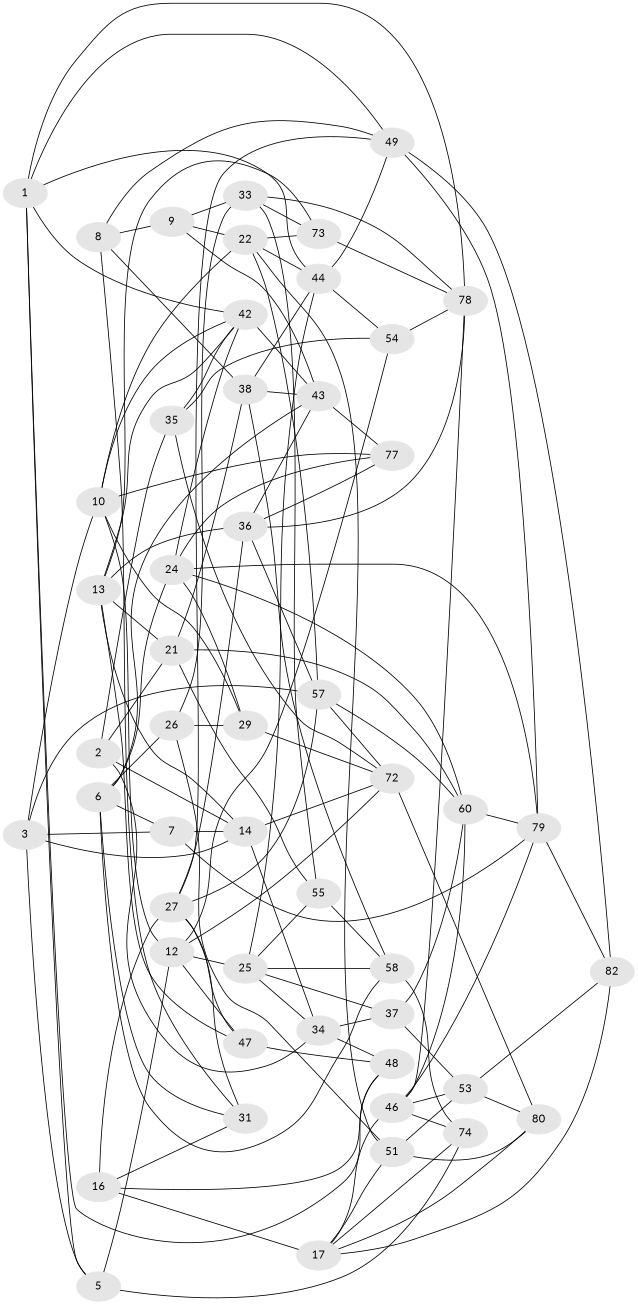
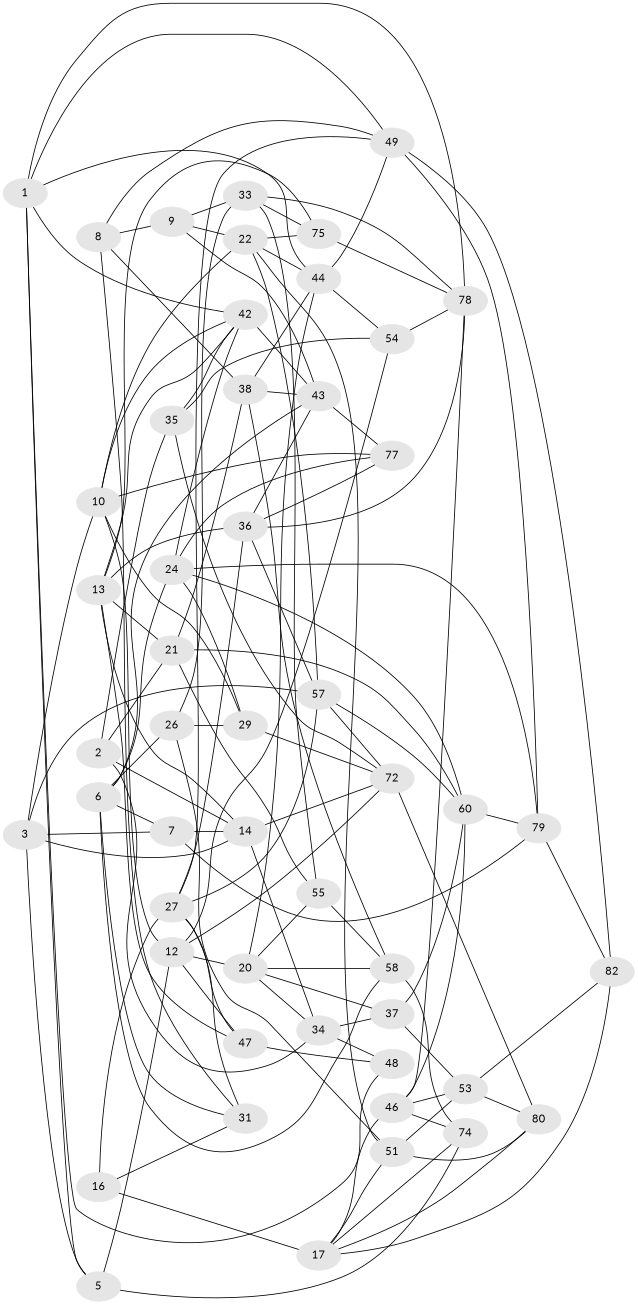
node "73": label "73" -> "75"
edge "79" -- "46": removed
node "25": label "25" -> "20"
edge "48" -- "16": removed
